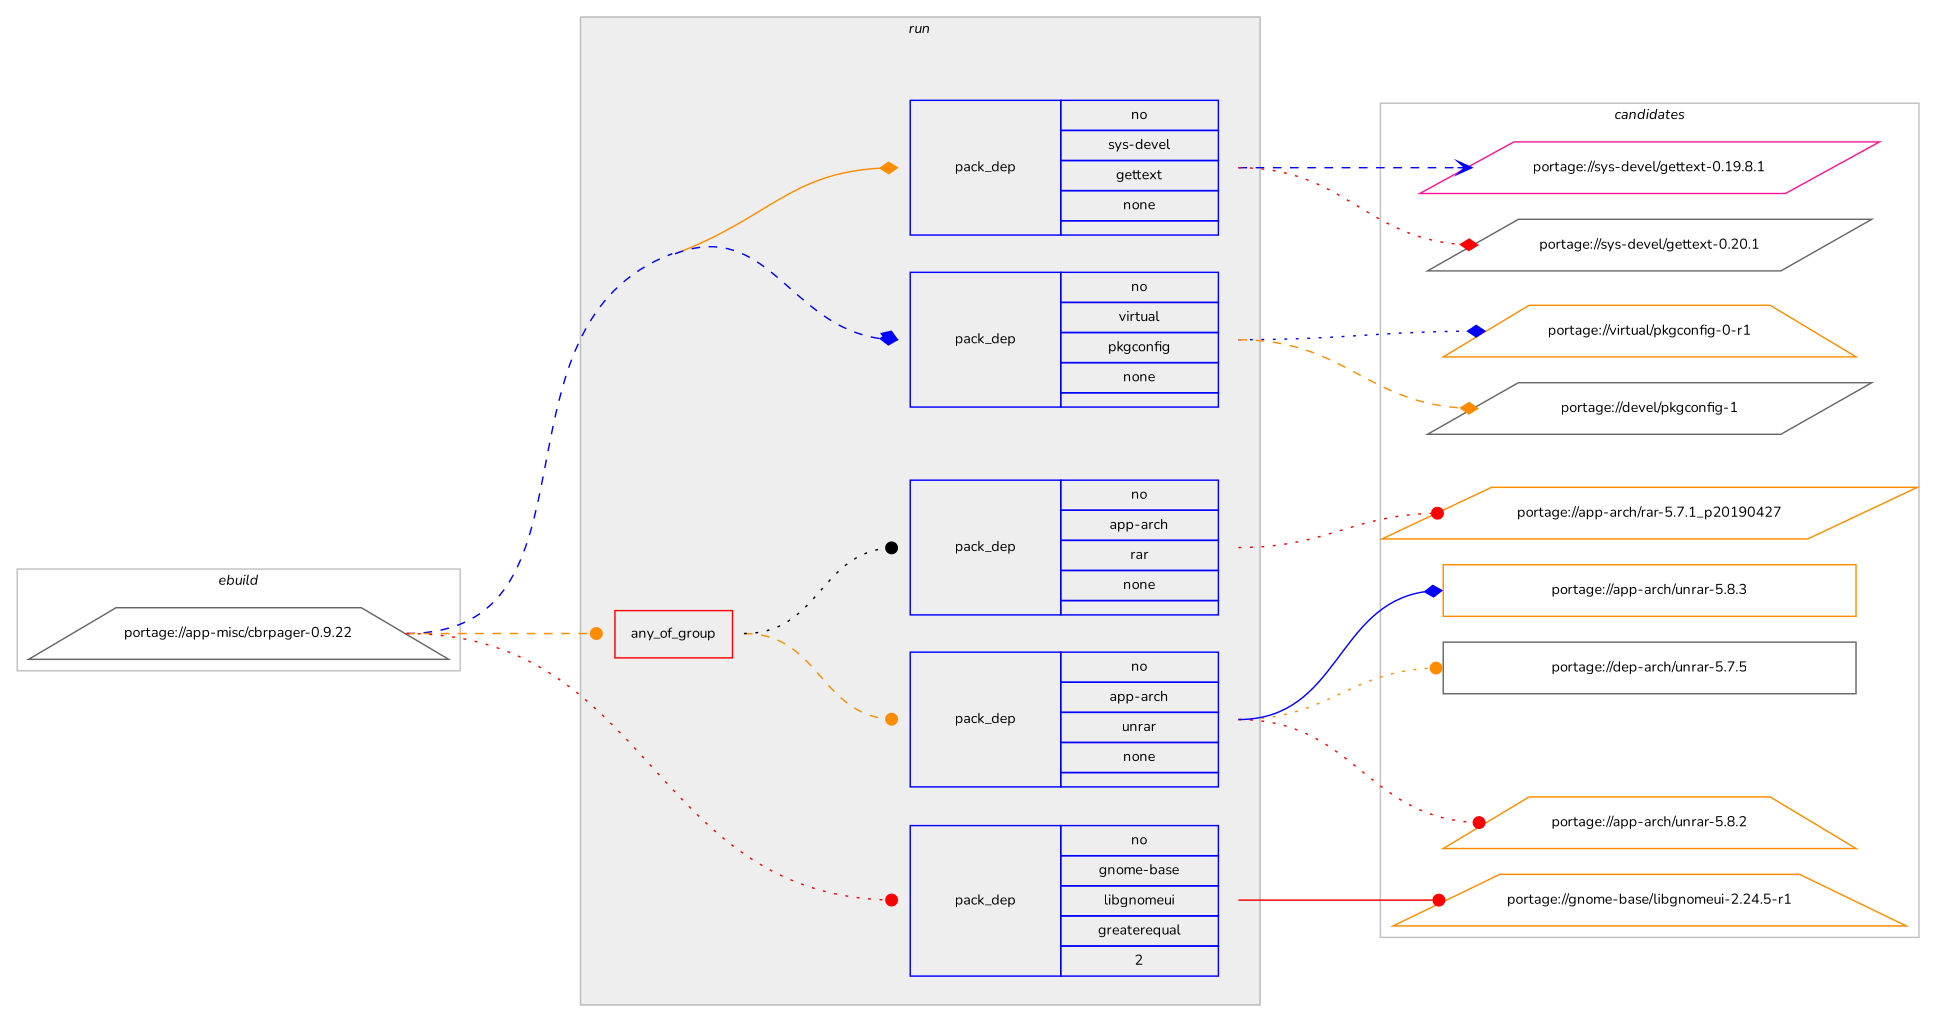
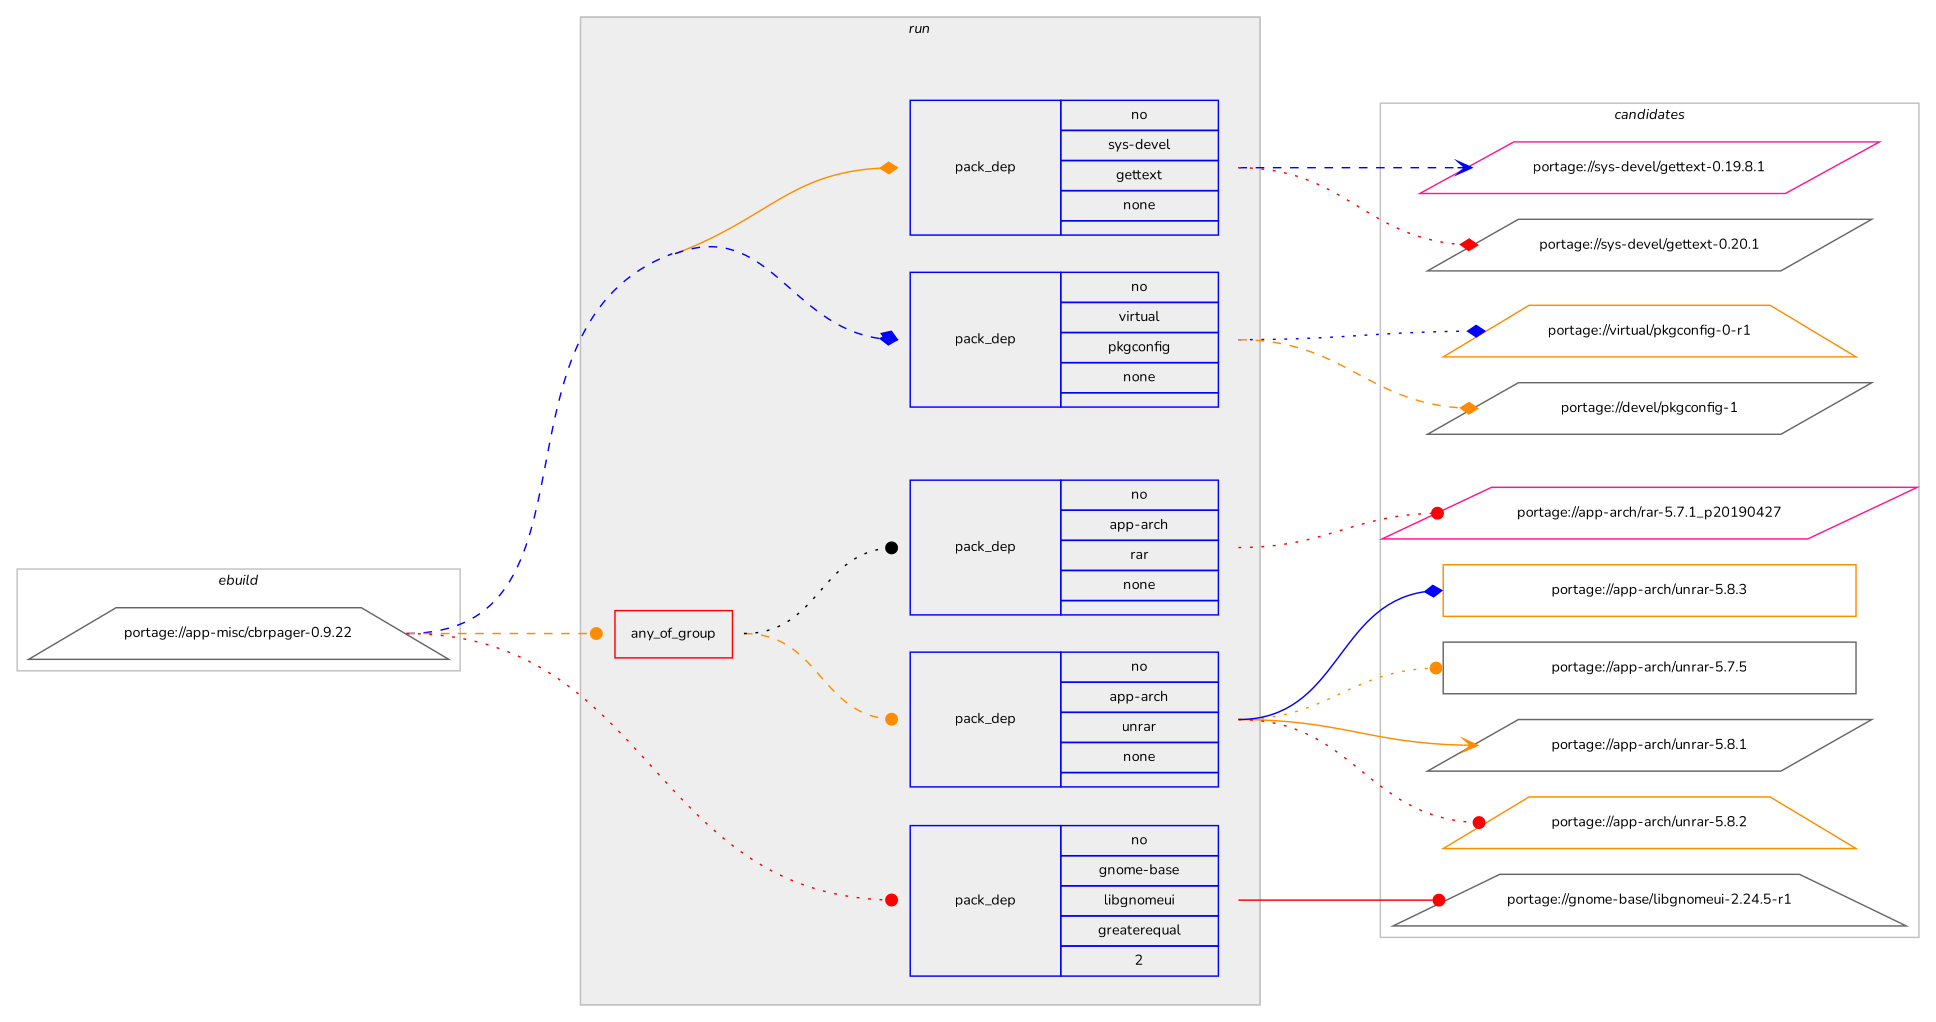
node "portage://app-arch/rar-5.7.1_p20190427": color darkorange -> deeppink
node "portage://dep-arch/unrar-5.7.5": label "portage://dep-arch/unrar-5.7.5" -> "portage://app-arch/unrar-5.7.5"
node "portage://app-arch/unrar-5.8.1": added
node "portage://gnome-base/libgnomeui-2.24.5-r1": color darkorange -> gray40
